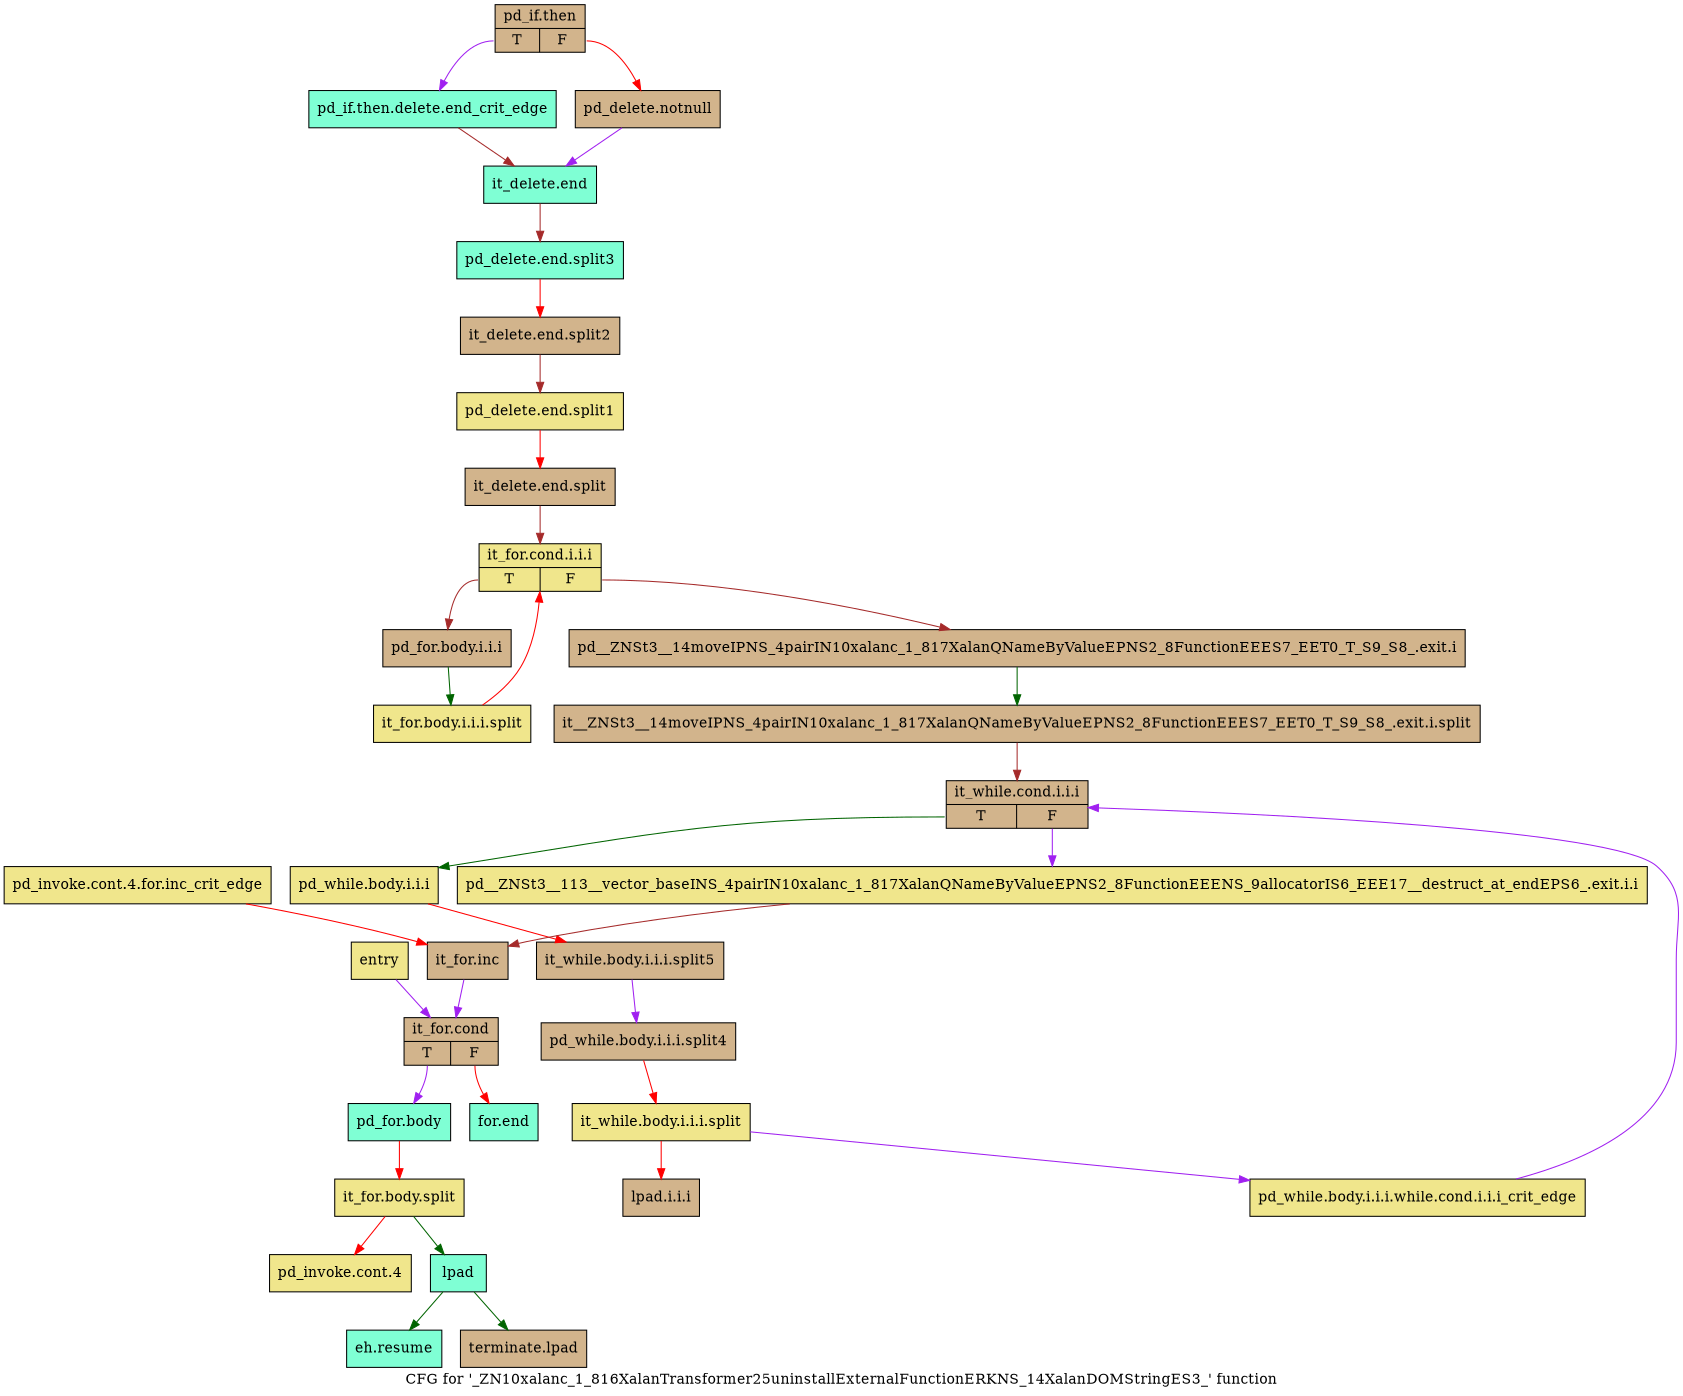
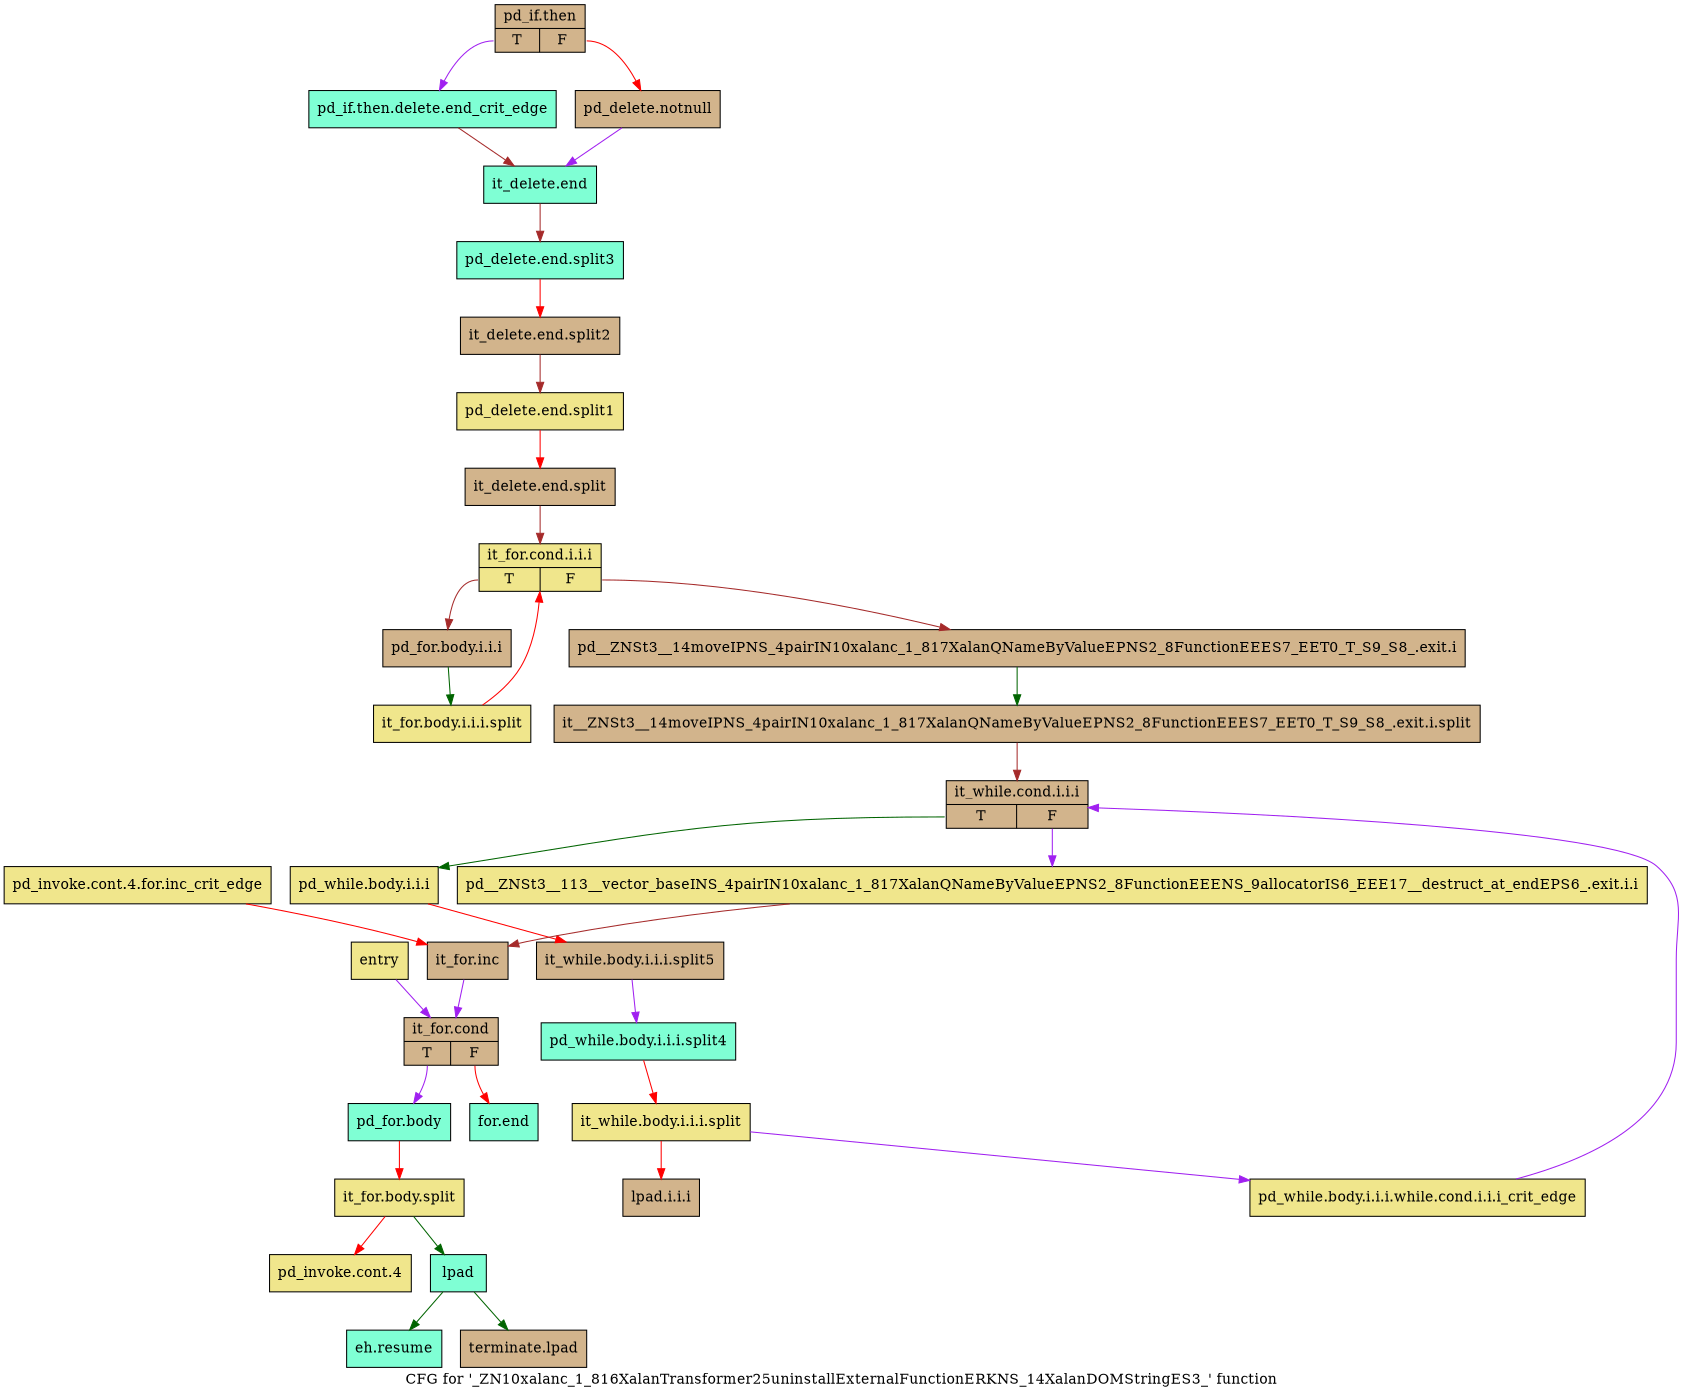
node "pd_while.body.i.i.i.split4": fillcolor tan -> aquamarine
